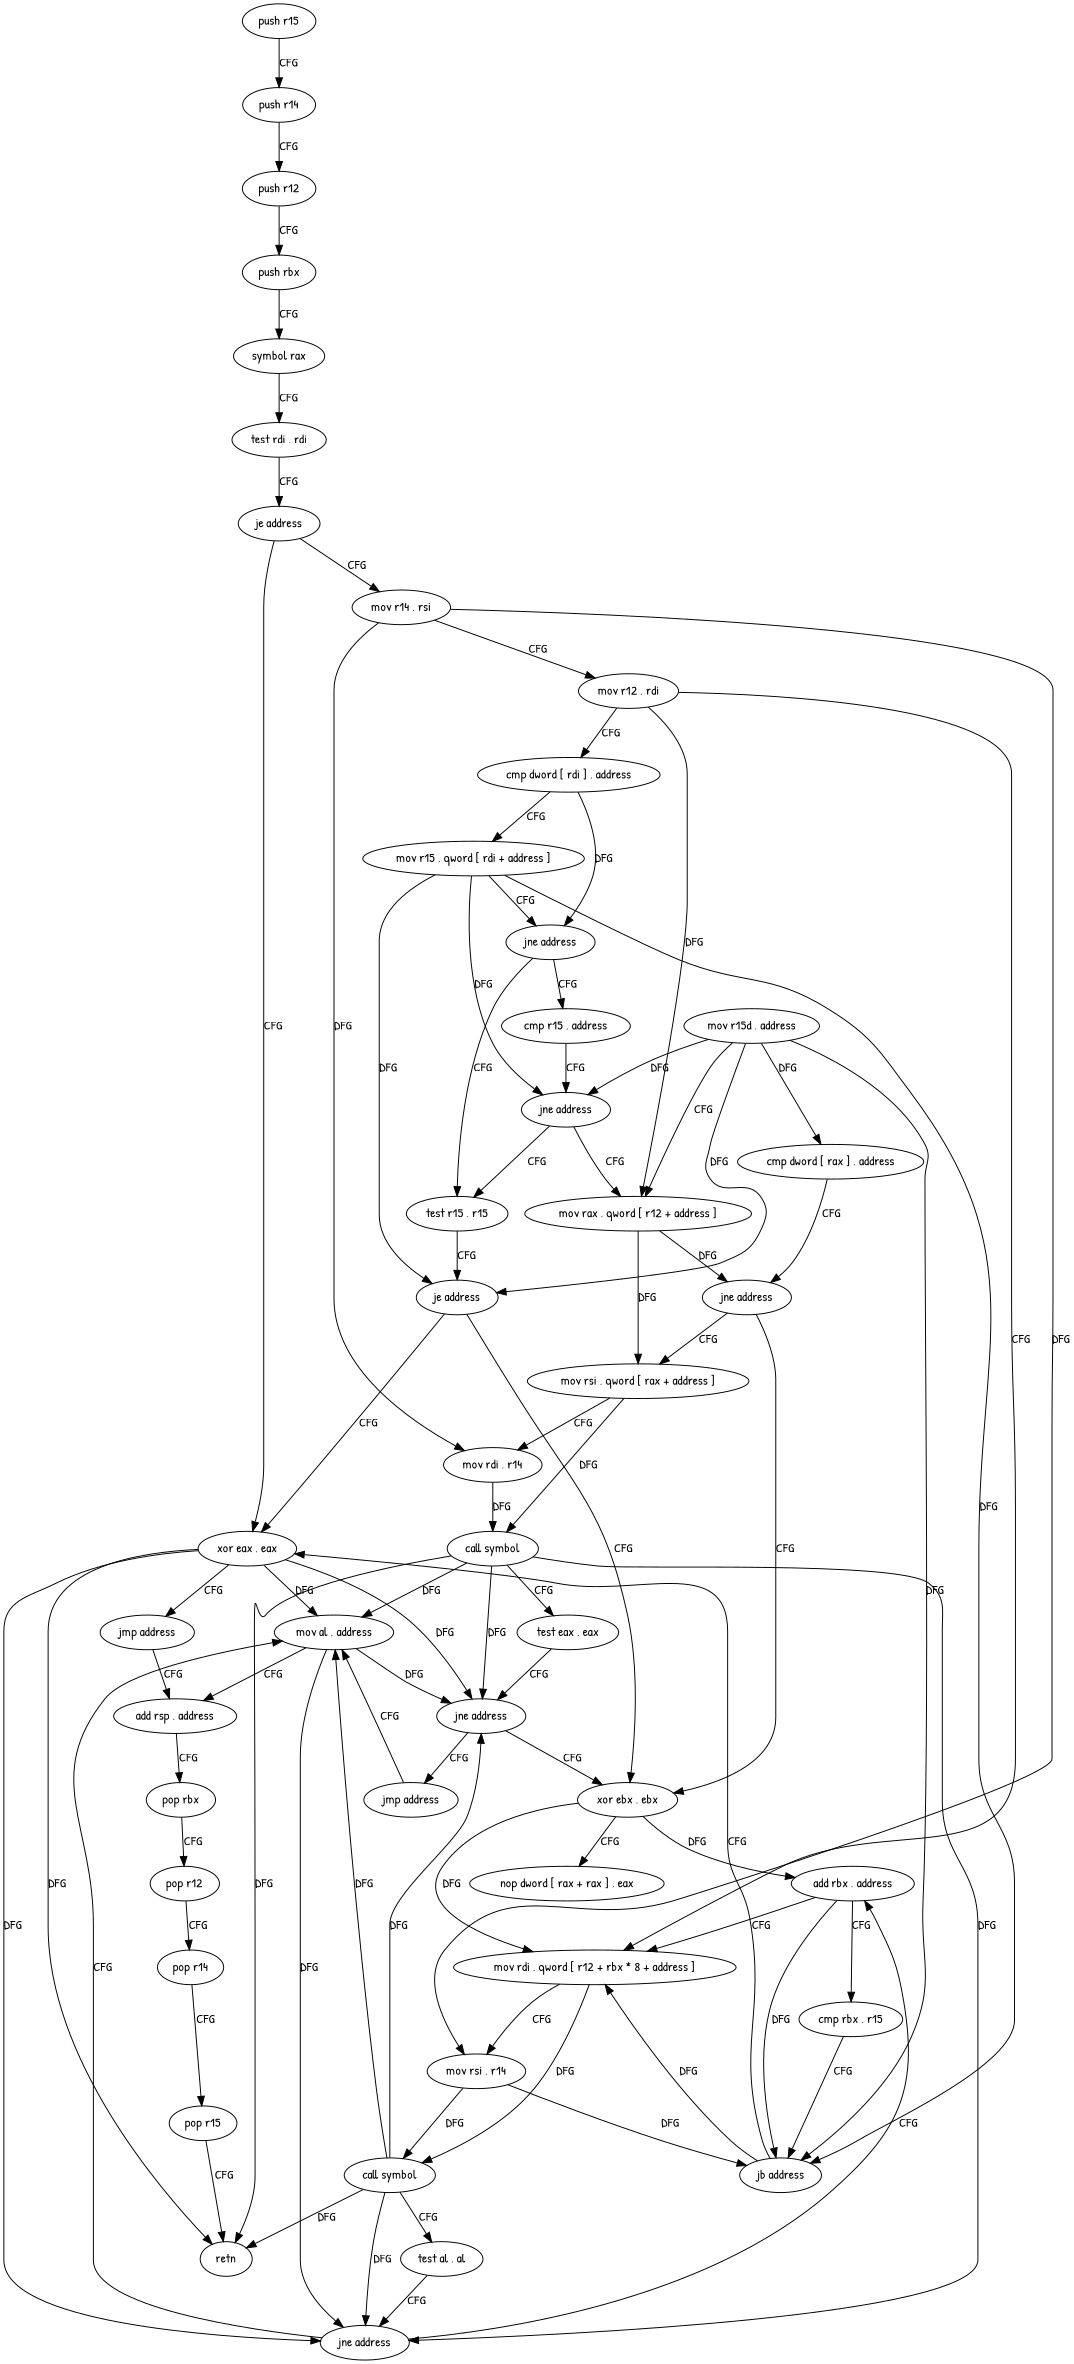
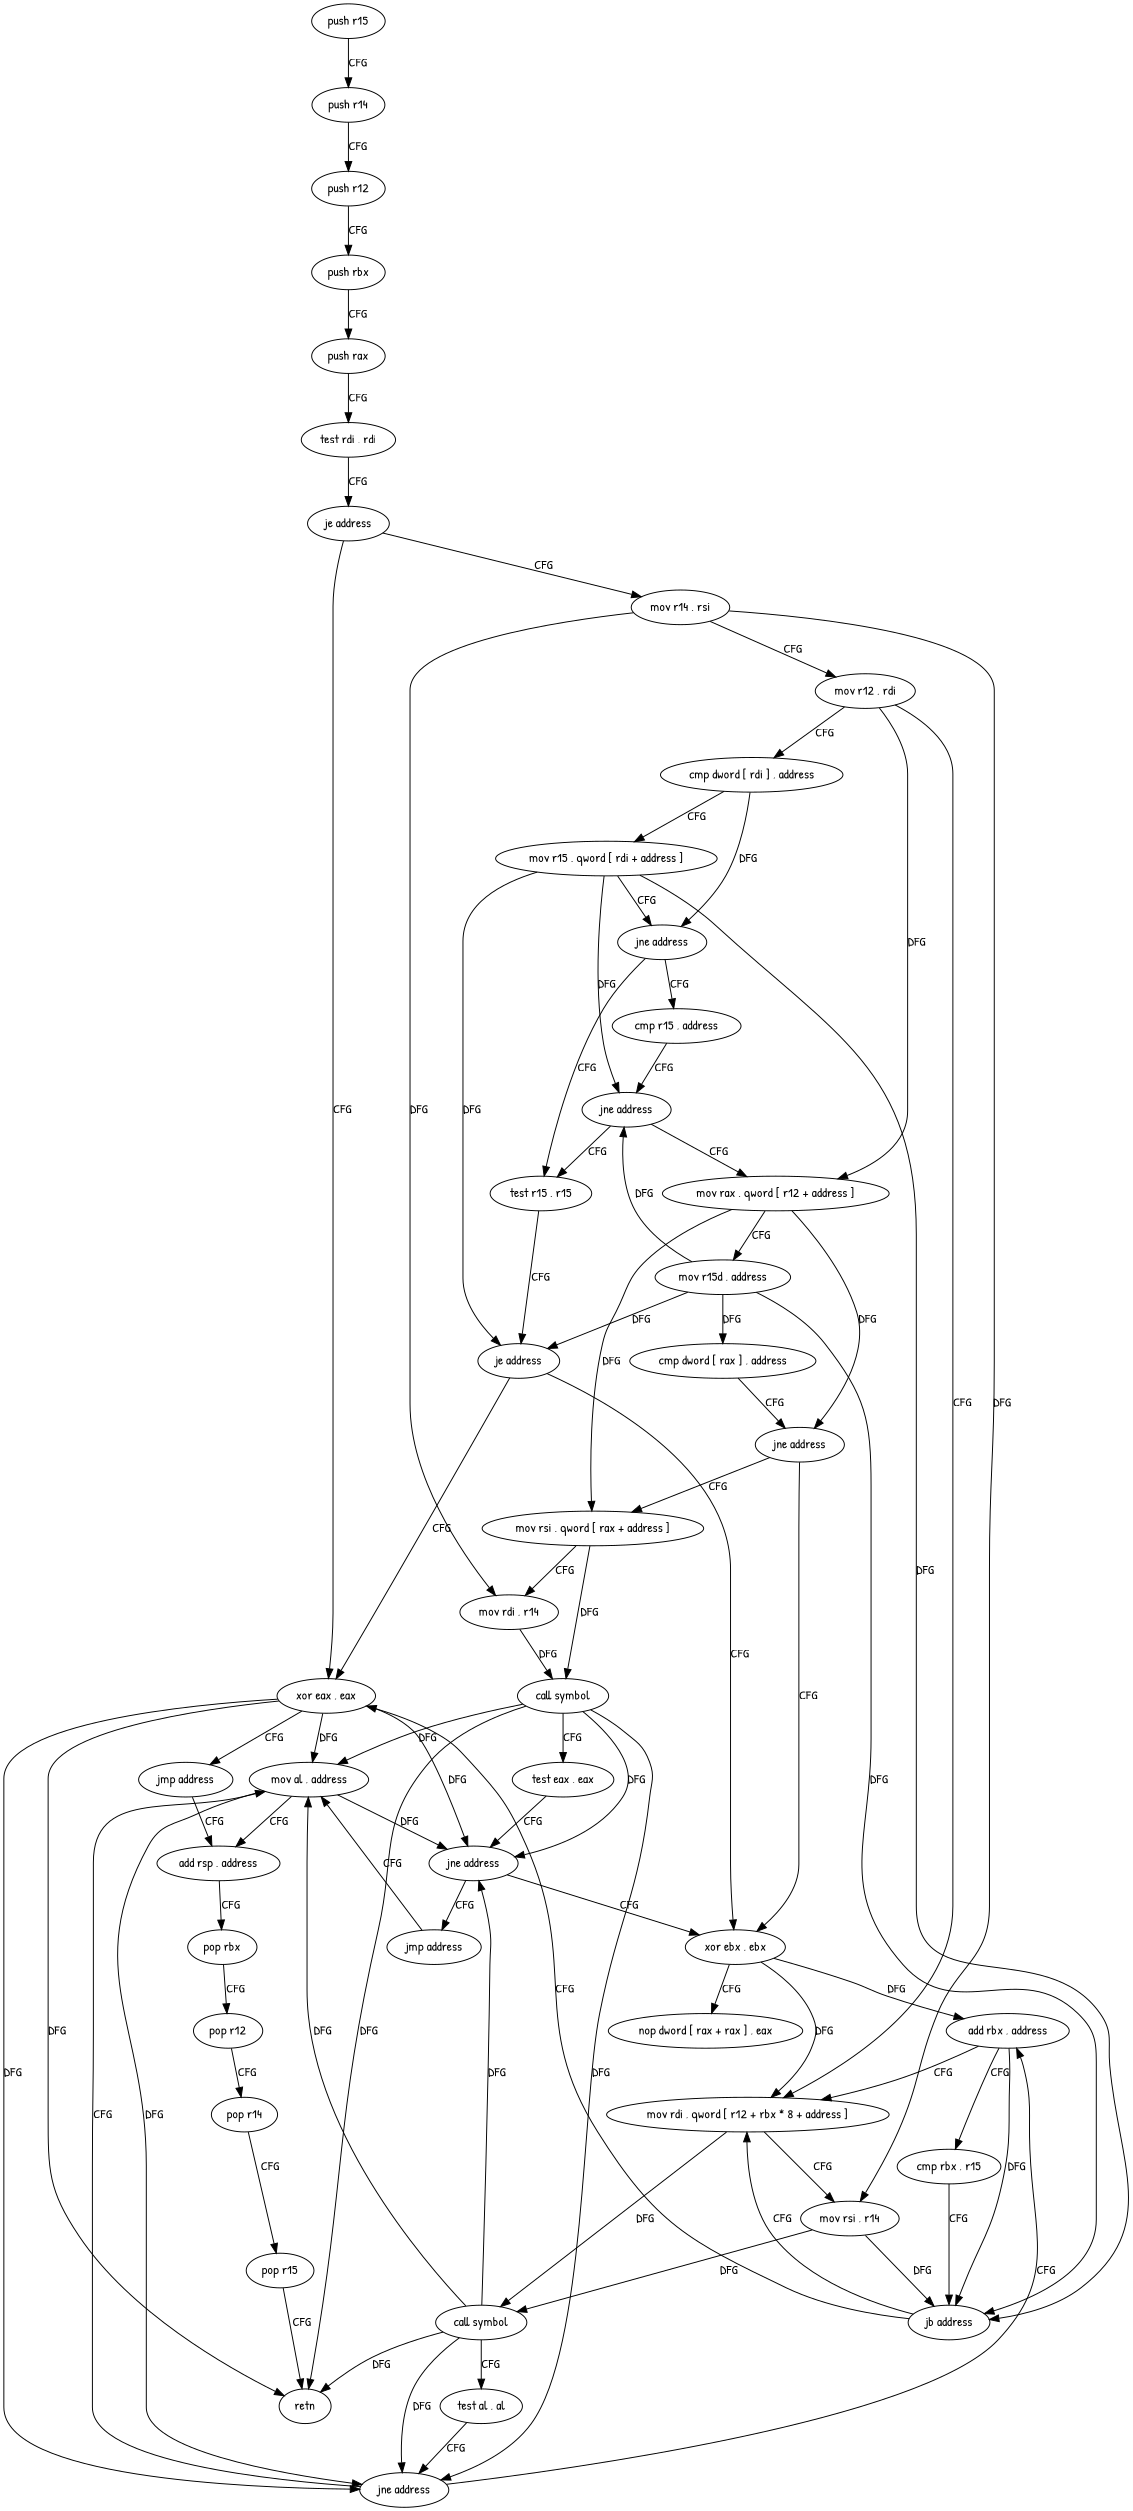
node "symbol rax": label "symbol rax" -> "push rax"
edge "mov r15d , address" -> "mov rax , qword [ r12 + address ]": reversed
edge "jb address" -> "mov rdi , qword [ r12 + rbx * 8 + address ]": label "DFG" -> "CFG"
